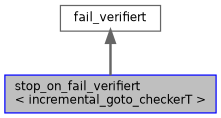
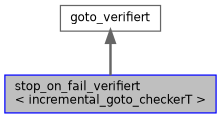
node "fail_verifiert": label "fail_verifiert" -> "goto_verifiert"
